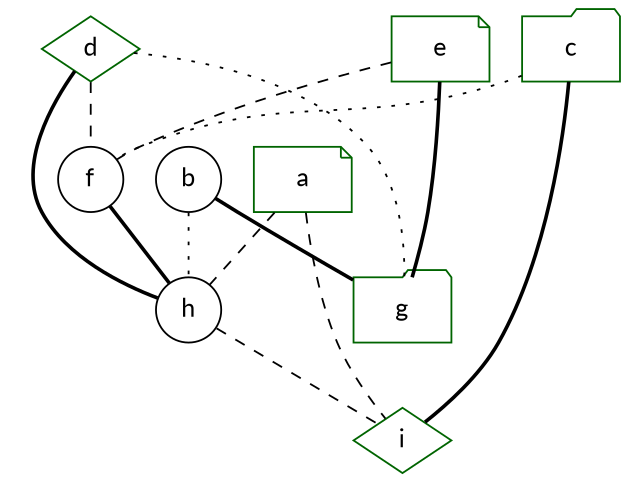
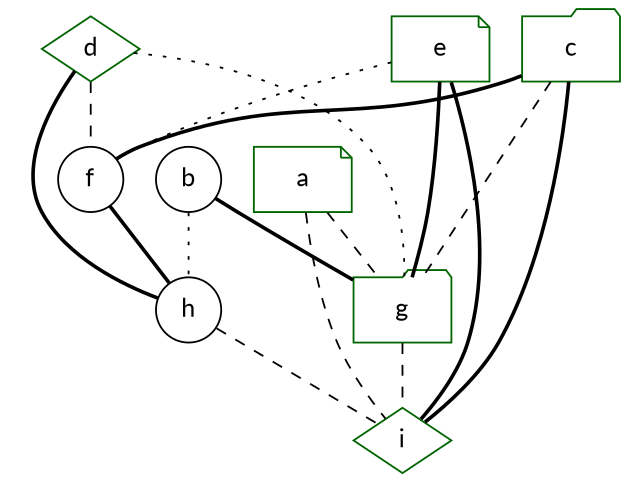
edge "e" -- "f": style dashed -> dotted
edge "c" -- "f": style dotted -> bold
edge "c" -- "g": added
edge "a" -- "h": now "a" -- "g"
edge "e" -- "i": added
edge "g" -- "i": added
